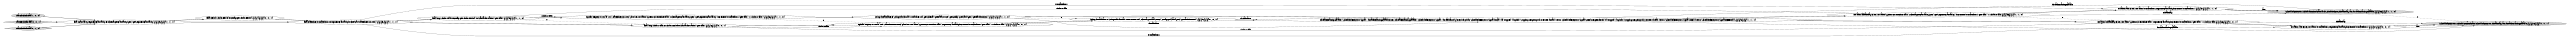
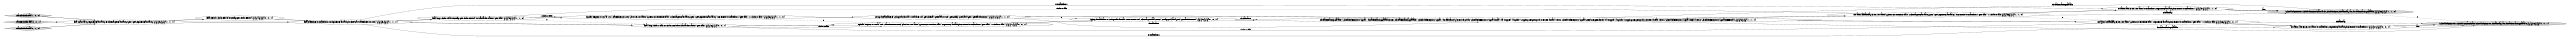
node "startFlushThread['1', '0', '0']": shape ellipse -> diamond
